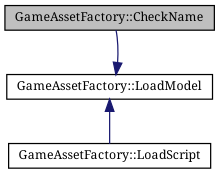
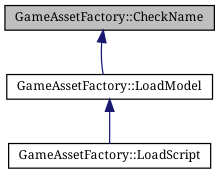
edge "GameAssetFactory::CheckName" -> "GameAssetFactory::LoadModel": reversed
